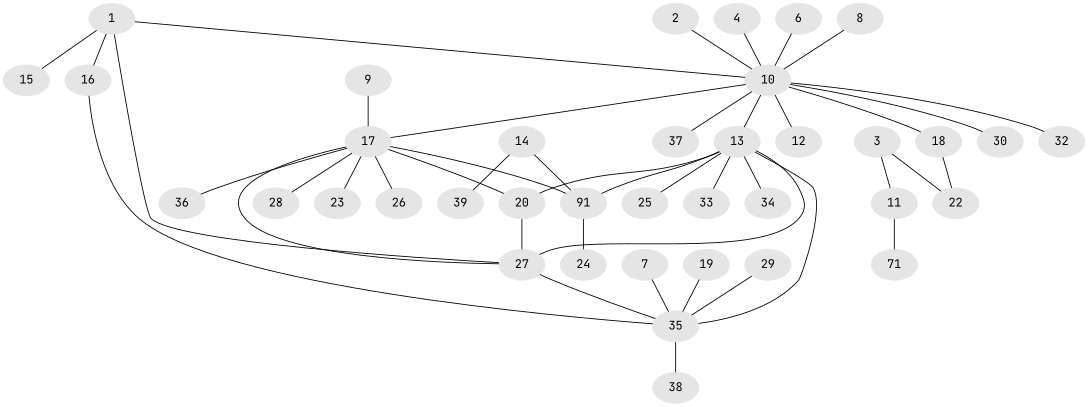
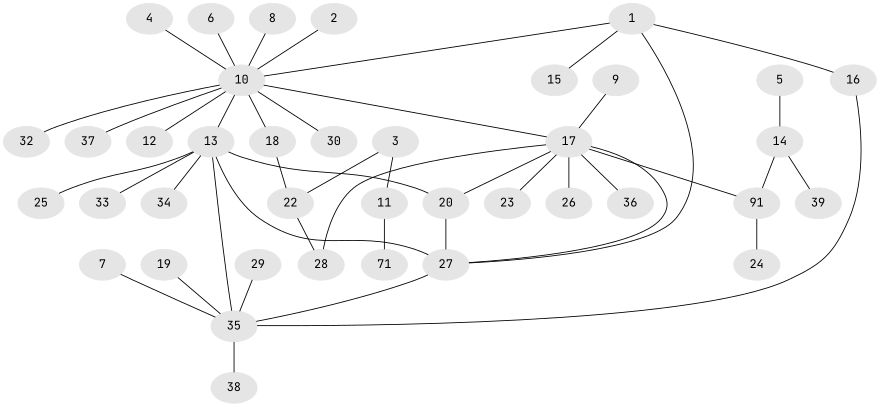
node "5": added
edge "13" -- "91": removed
edge "22" -- "28": added
